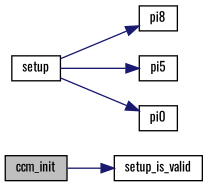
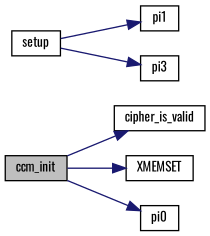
node "pi8": label "pi8" -> "pi1"
node "pi5": label "pi5" -> "pi3"
edge "setup" -> "pi0": now "ccm_init" -> "pi0"
node "setup_is_valid": label "setup_is_valid" -> "cipher_is_valid"
node "XMEMSET": added
